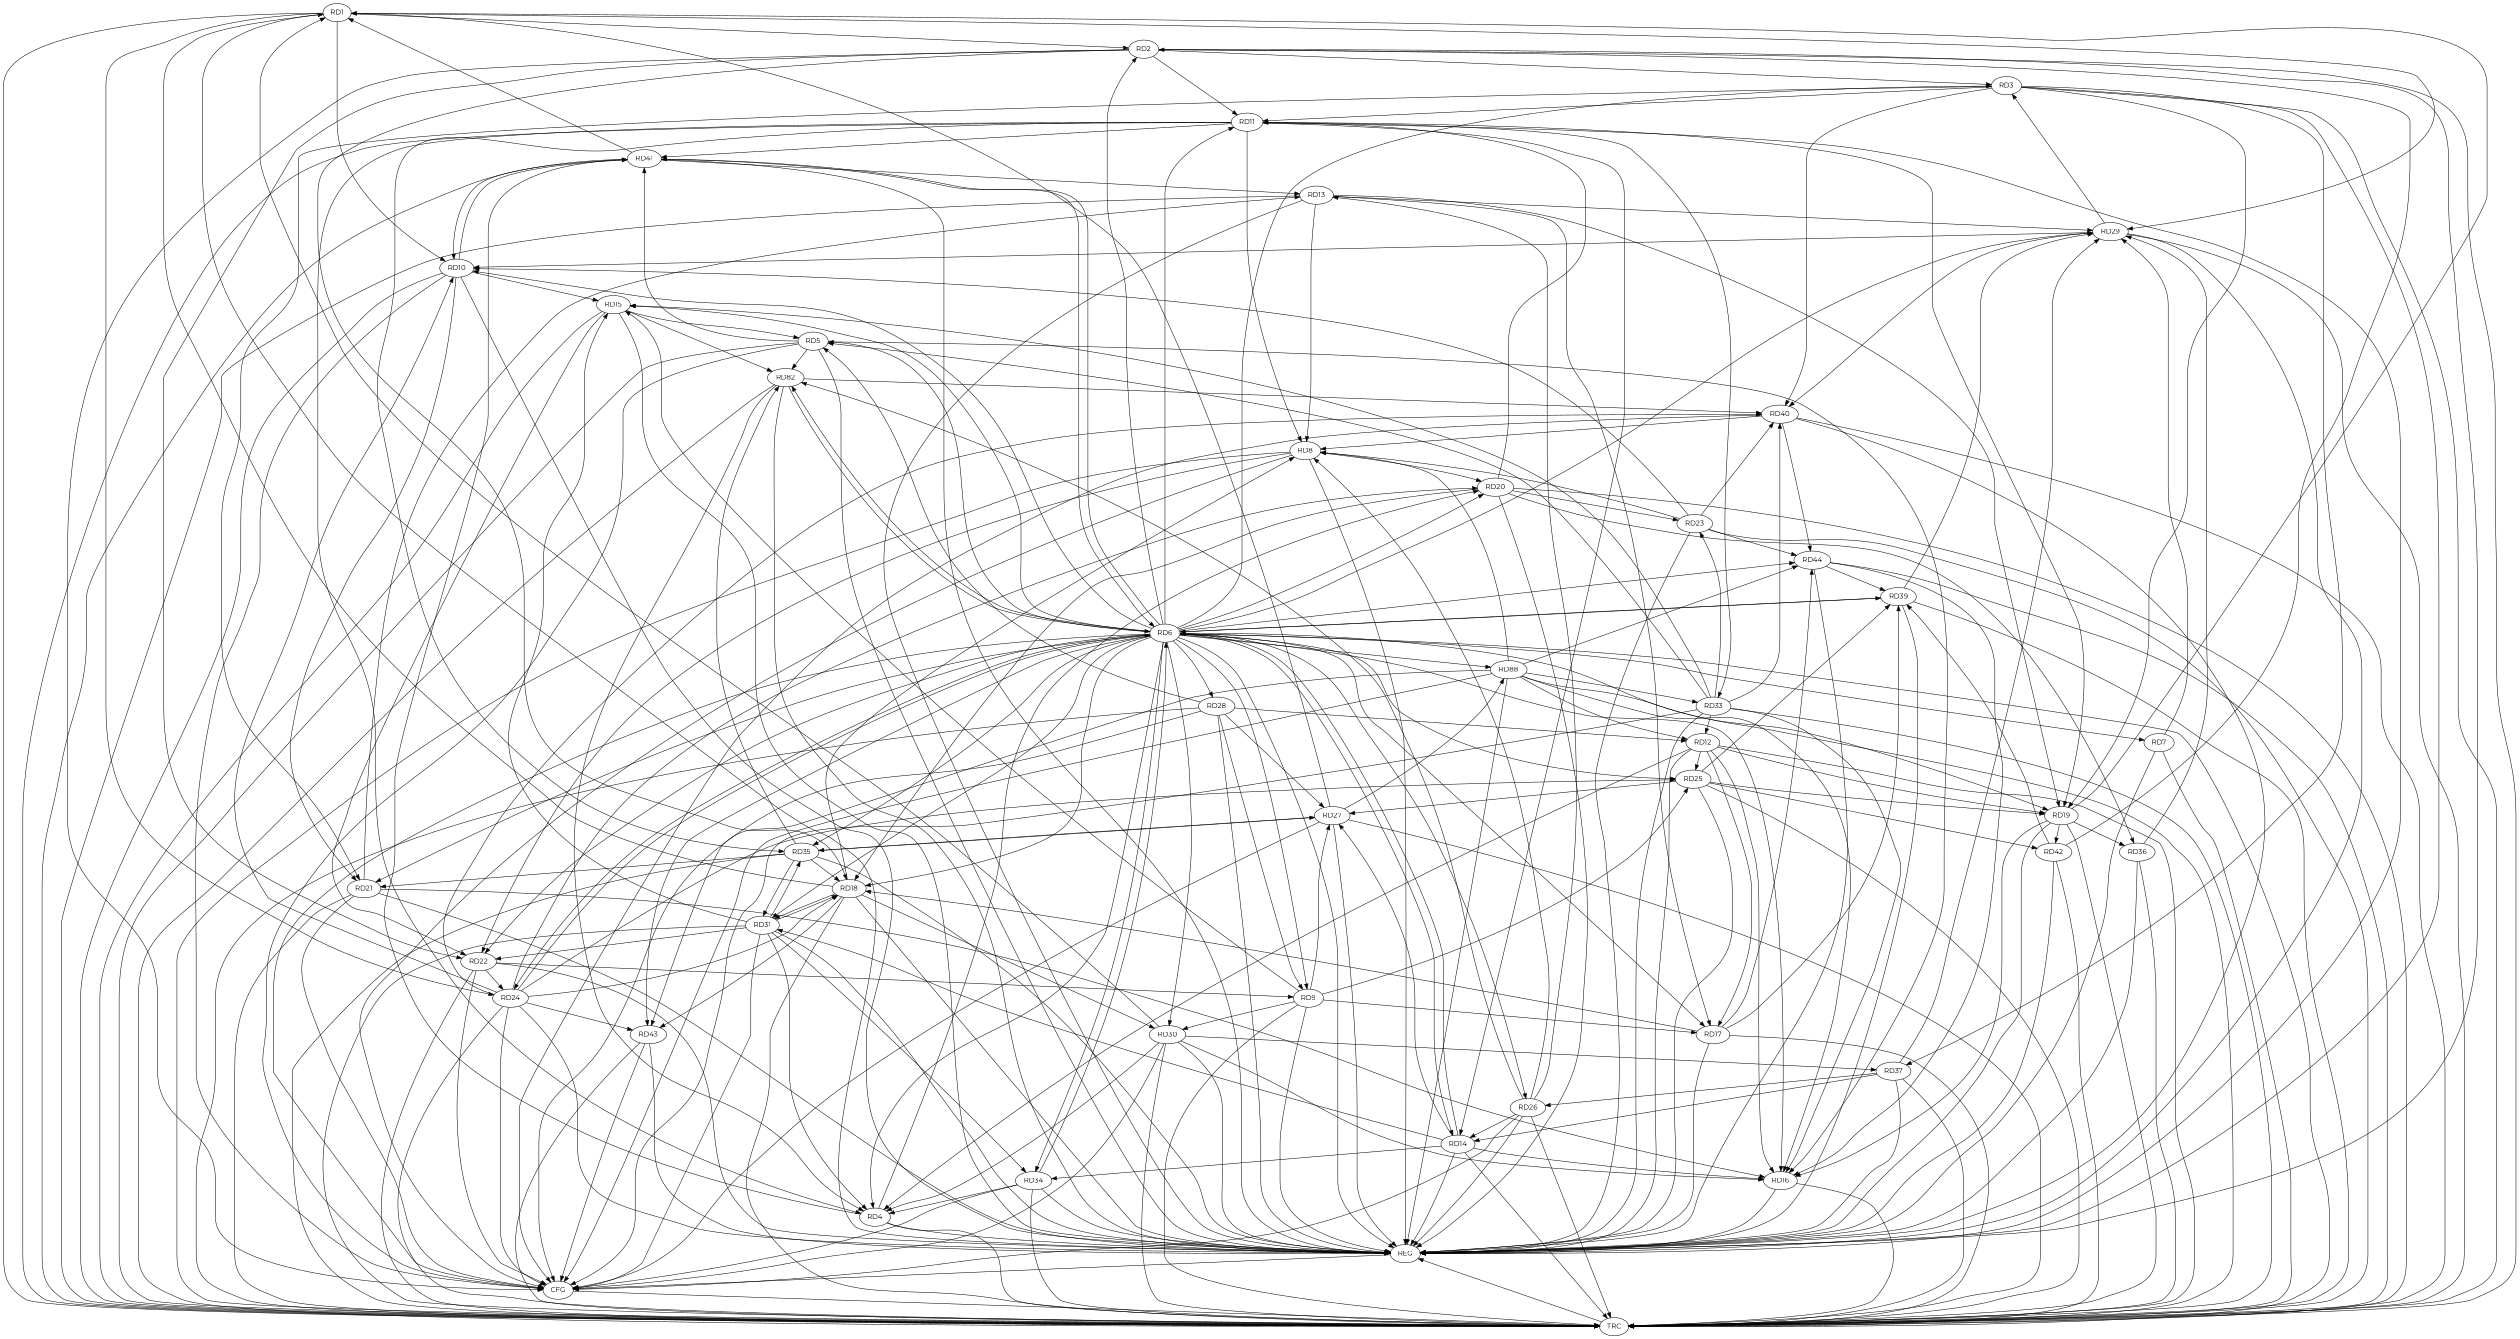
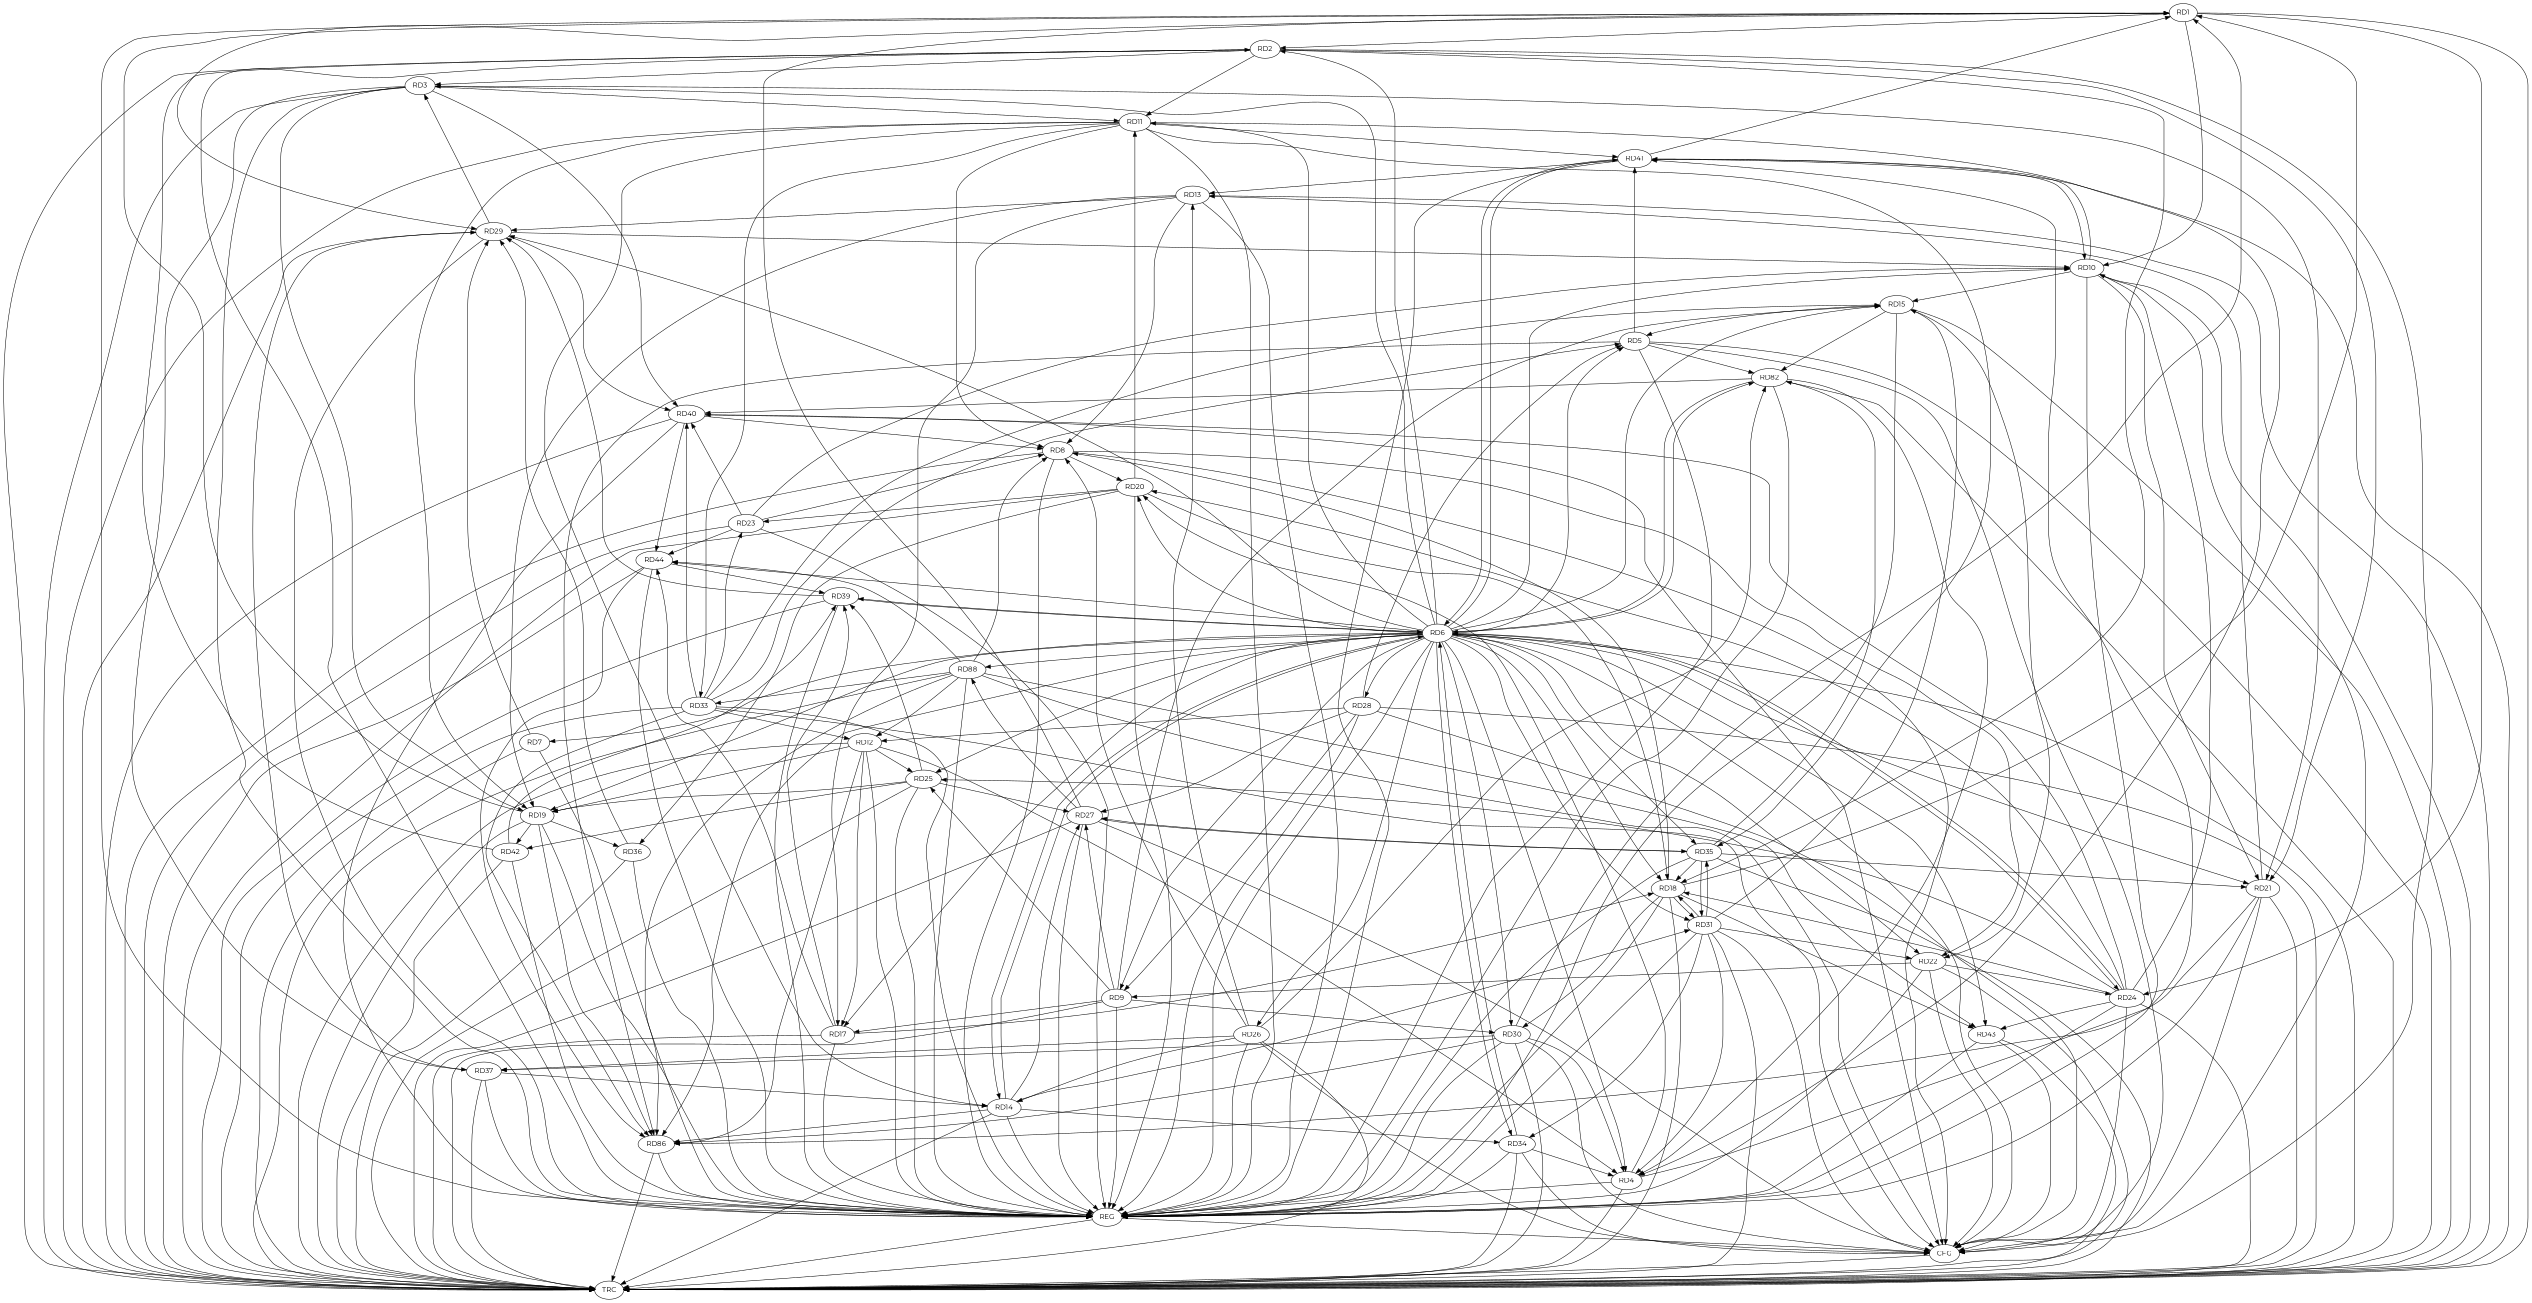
edge "RD2" -> "RD22": now "RD2" -> "RD21"
edge "RD37" -> "RD26": reversed
node "RD16": label "RD16" -> "RD86"
edge "TRC" -> "REG": reversed
